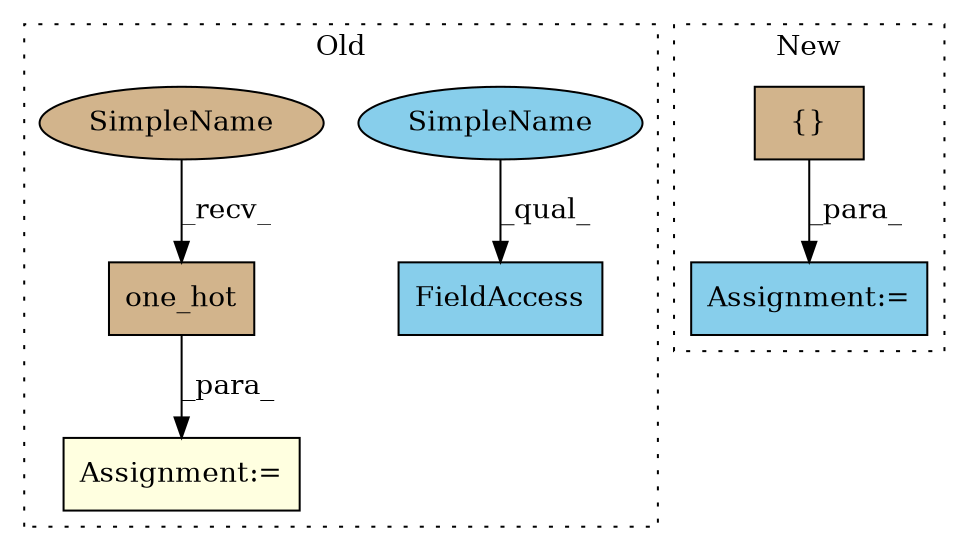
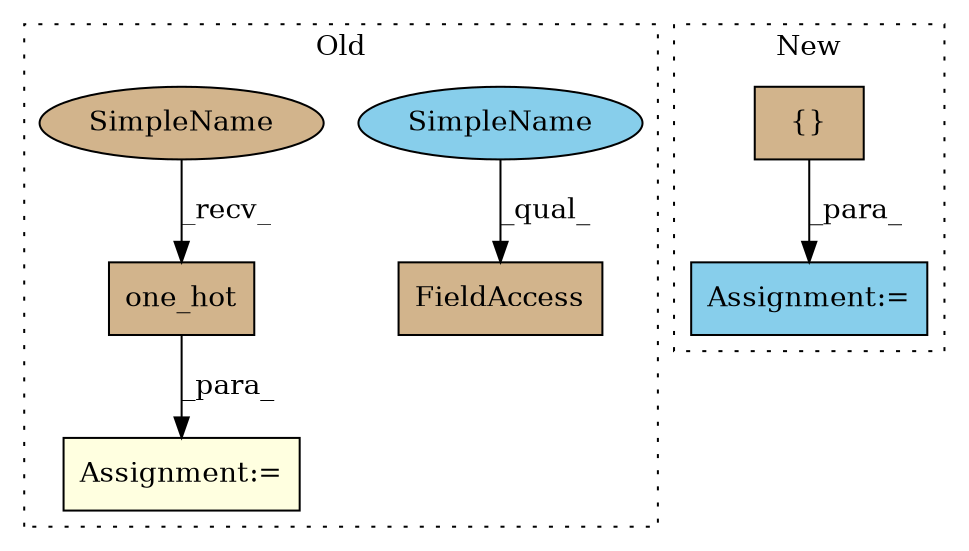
node "FieldAccess": fillcolor skyblue -> tan
